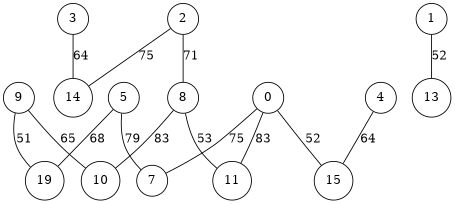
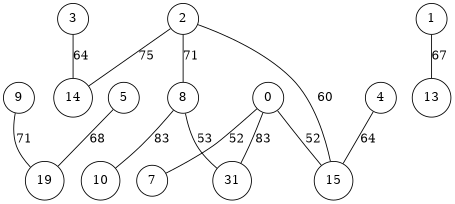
edge "1" -- "13": label "52" -> "67"
edge "2" -- "15": added, label "60"
edge "9" -- "19": label "51" -> "71"
edge "0" -- "7": label "75" -> "52"
edge "9" -- "10": removed, label "65"
edge "5" -- "7": removed, label "79"
node "11": label "11" -> "31"
